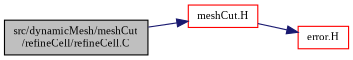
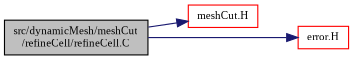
edge "meshCut.H" -> "error.H": now "src/dynamicMesh/meshCut /refineCell/refineCell.C" -> "error.H"
